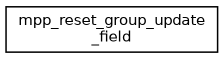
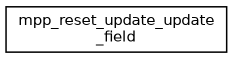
node "mpp_reset_group_update _field": label "mpp_reset_group_update _field" -> "mpp_reset_update_update _field"
